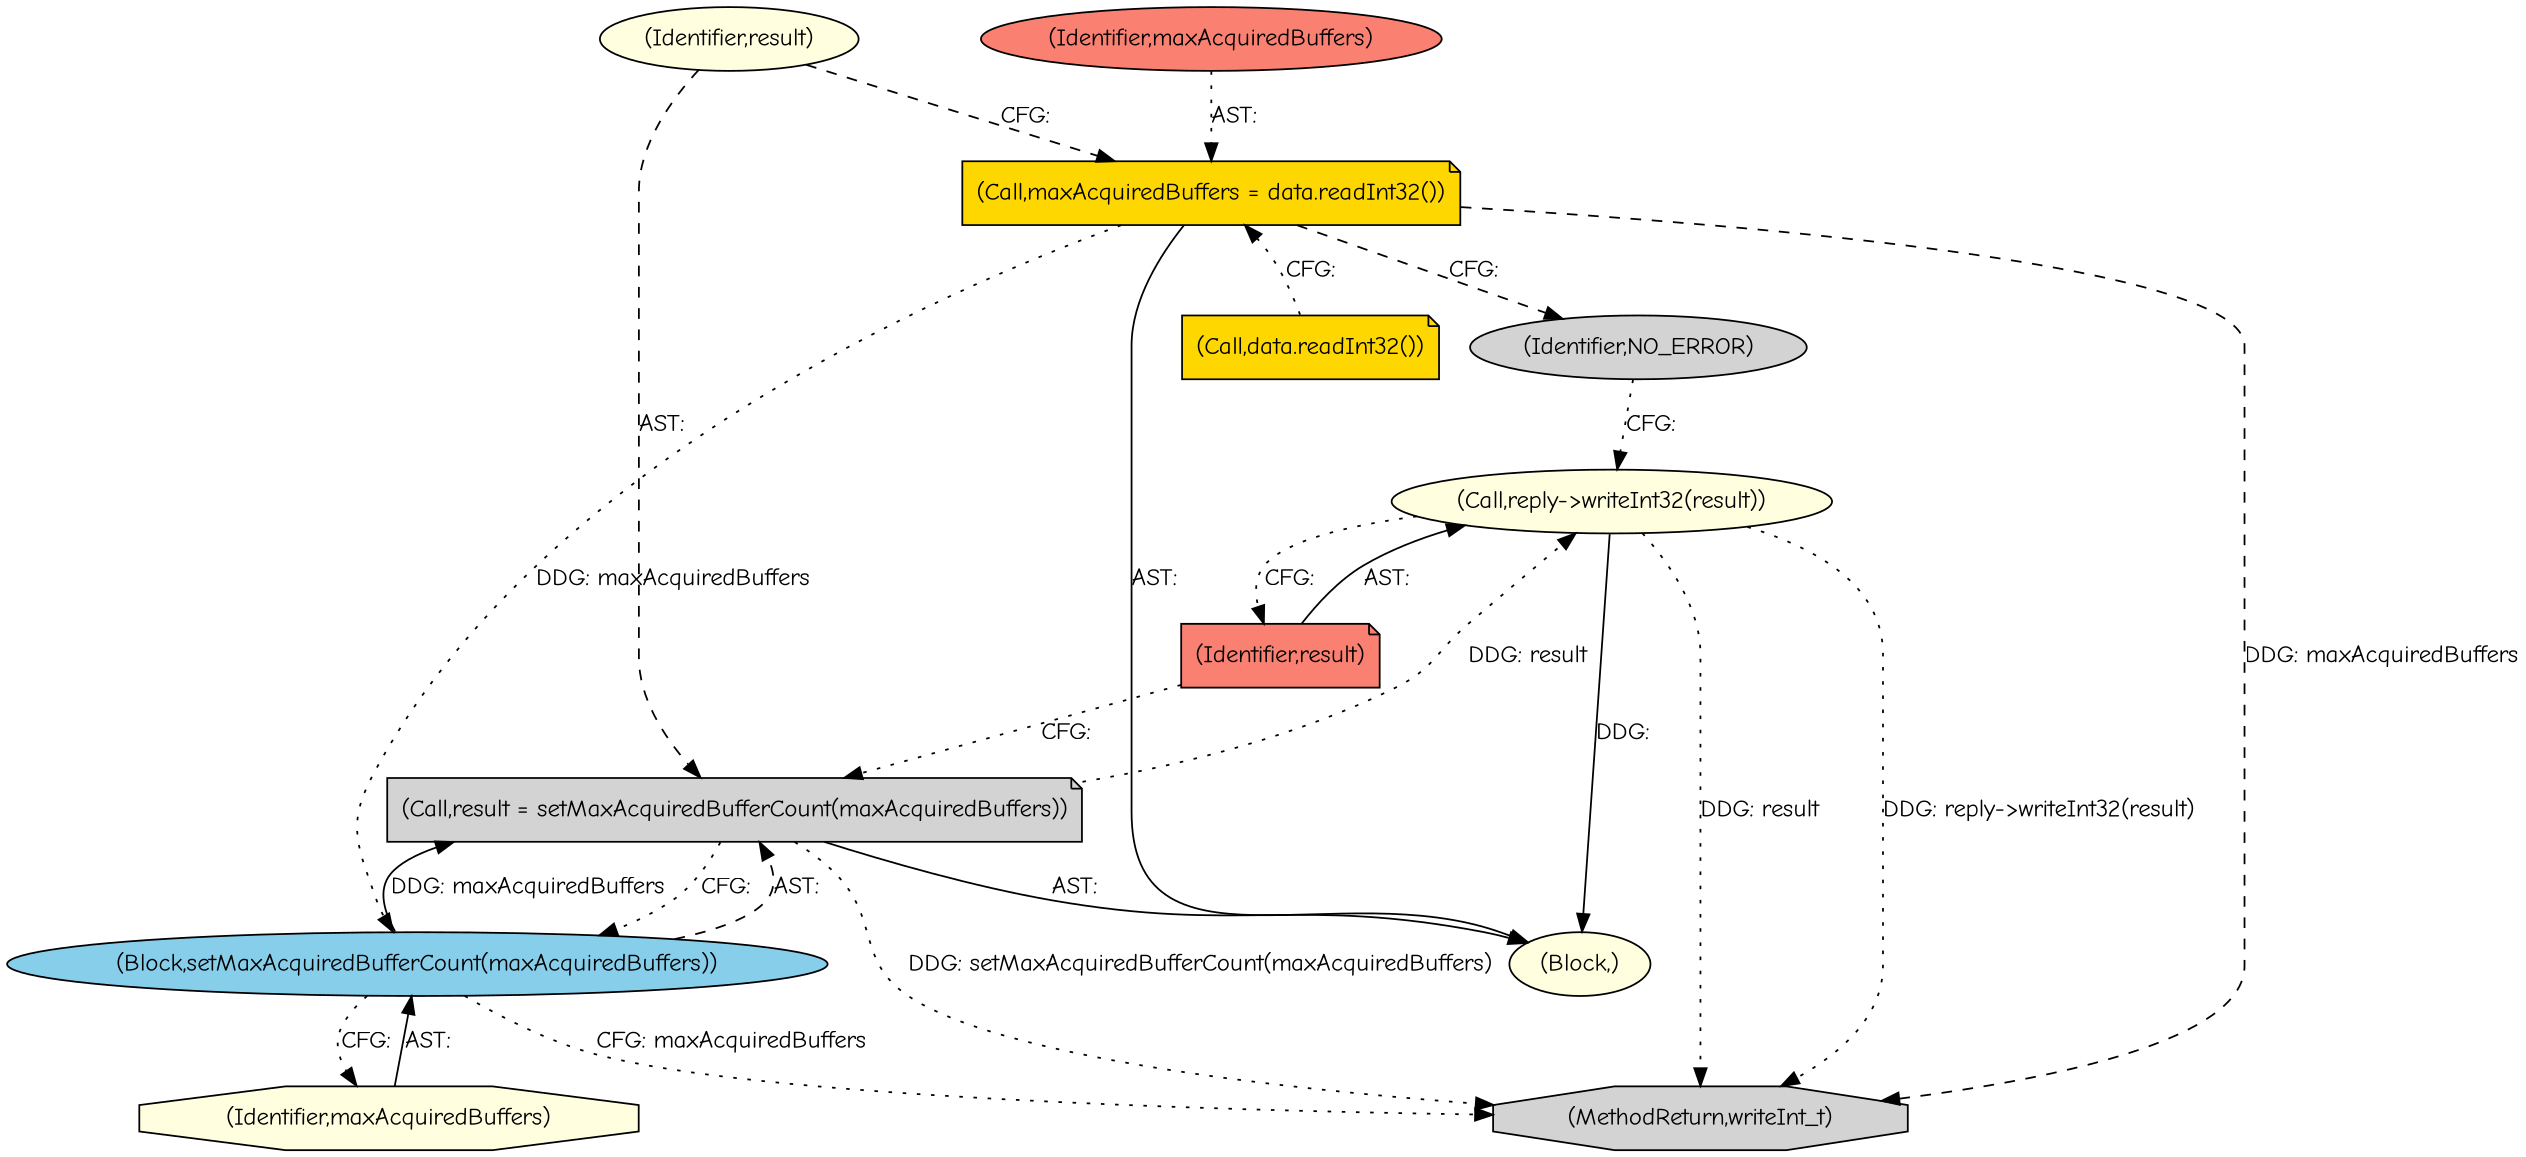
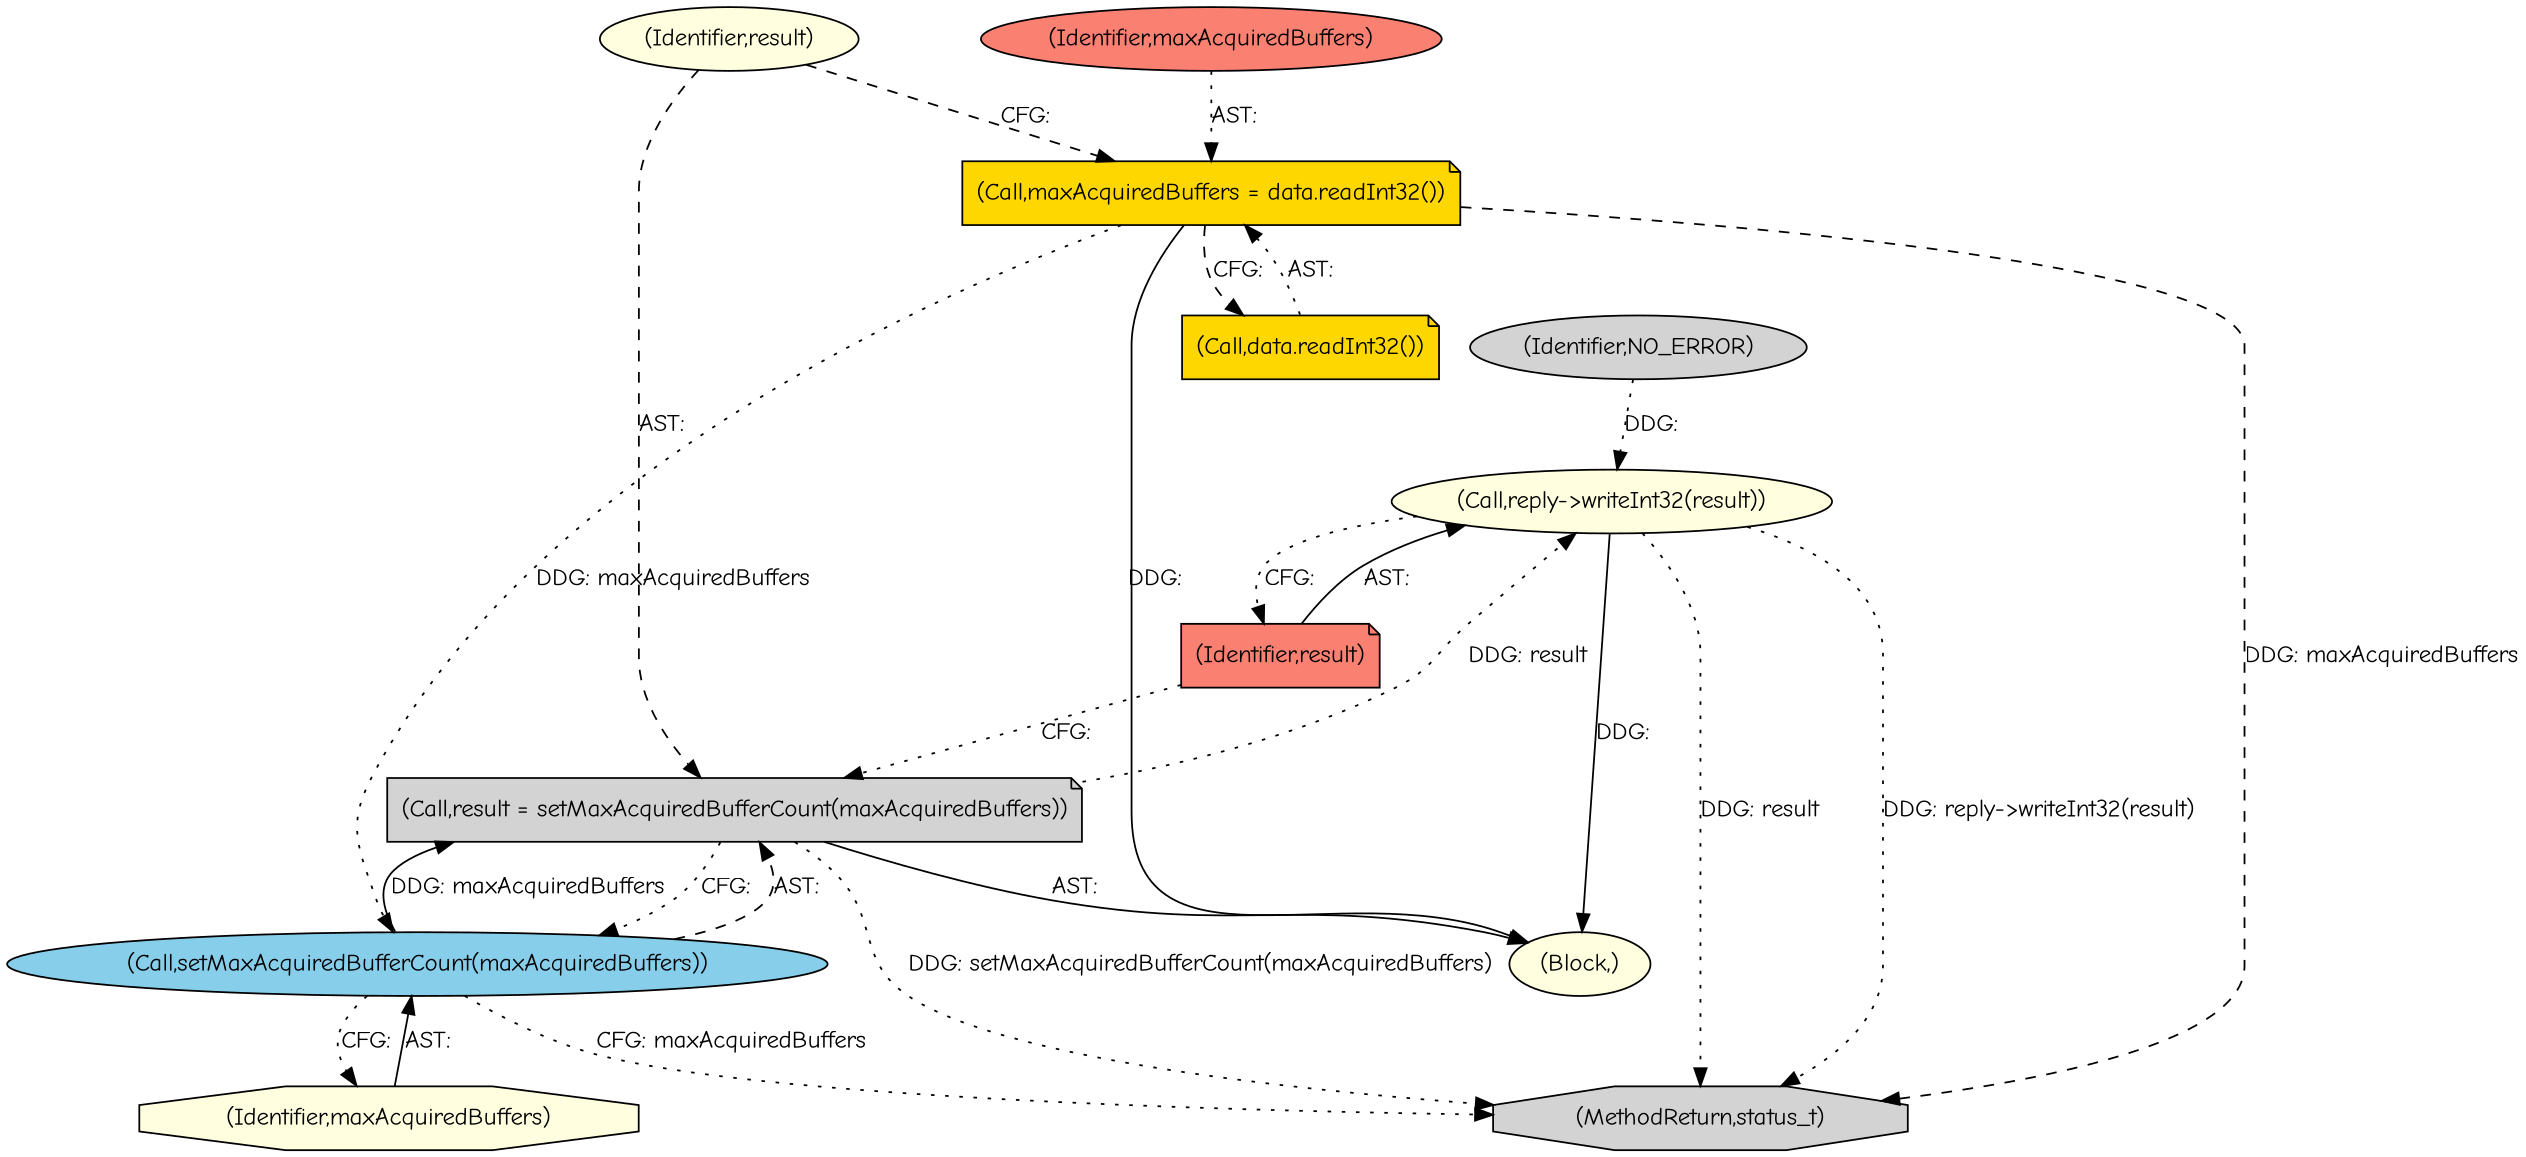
edge "(Call,maxAcquiredBuffers = data.readInt32())" -> "(Identifier,NO_ERROR)": now "(Call,maxAcquiredBuffers = data.readInt32())" -> "(Call,data.readInt32())"
edge "(Call,data.readInt32())" -> "(Call,maxAcquiredBuffers = data.readInt32())": label "CFG: " -> "AST: "
edge "(Identifier,NO_ERROR)" -> "(Call,reply->writeInt32(result))": label "CFG: " -> "DDG: "
edge "(Call,maxAcquiredBuffers = data.readInt32())" -> "(Block,)": label "AST: " -> "DDG: "
node "(Block,setMaxAcquiredBufferCount(maxAcquiredBuffers))": label "(Block,setMaxAcquiredBufferCount(maxAcquiredBuffers))" -> "(Call,setMaxAcquiredBufferCount(maxAcquiredBuffers))"
node "(MethodReturn,writeInt_t)": label "(MethodReturn,writeInt_t)" -> "(MethodReturn,status_t)"
